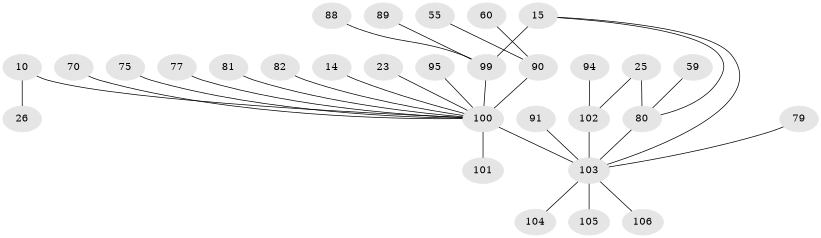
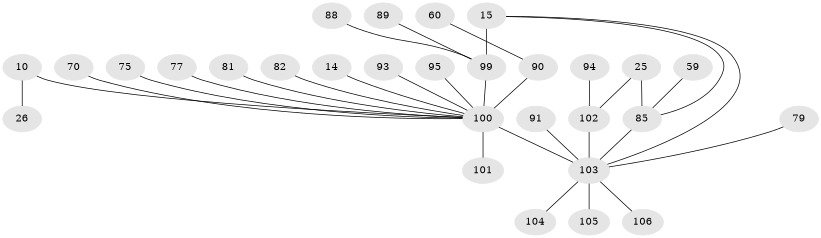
node "55": removed
node "23": label "23" -> "93"
node "80": label "80" -> "85"
